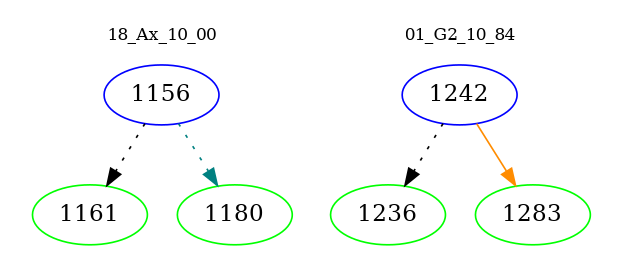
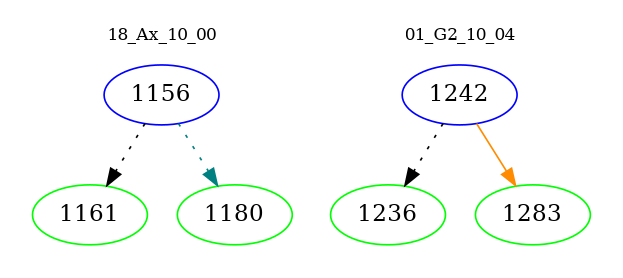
cluster "01_G2_10_84": label "01_G2_10_84" -> "01_G2_10_04"
